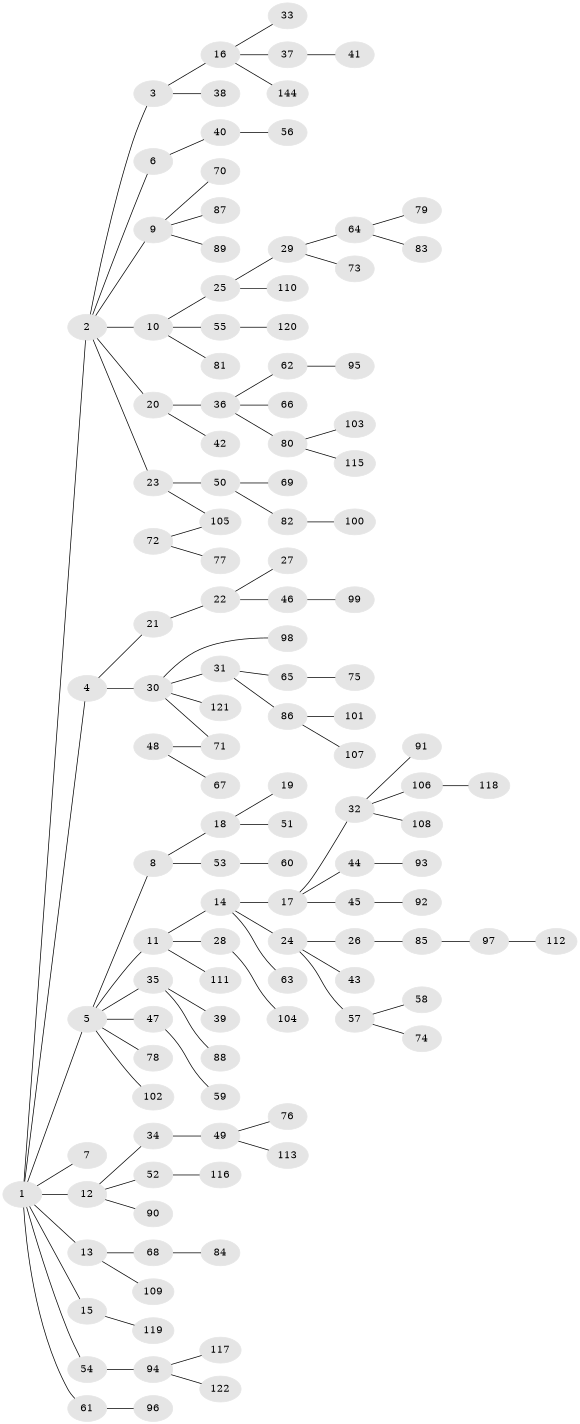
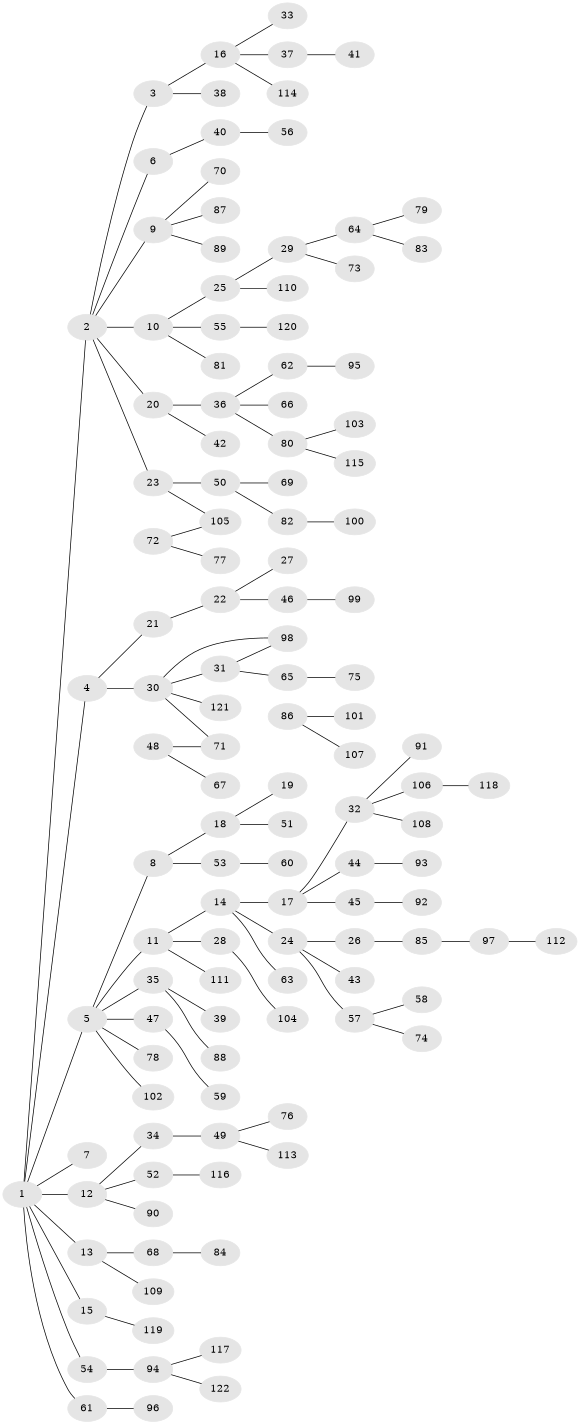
node "144": label "144" -> "114"
edge "31" -- "86": now "31" -- "98"
